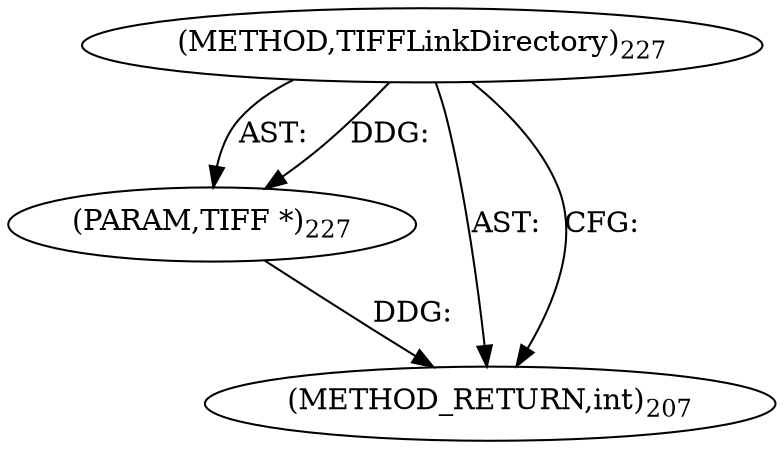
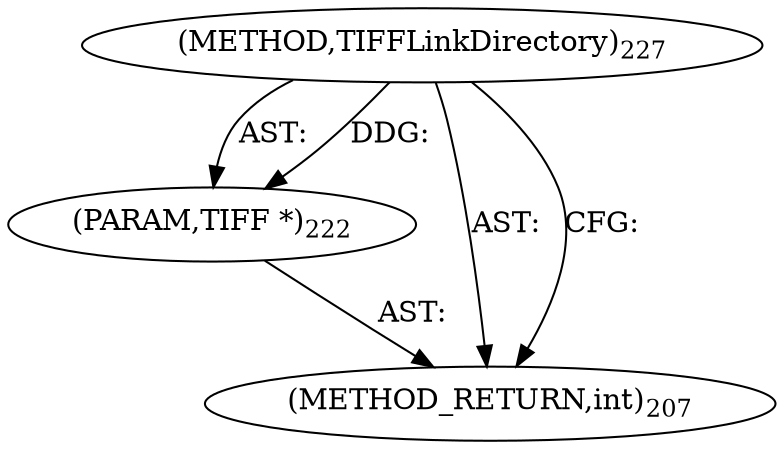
node "(PARAM,TIFF *)": text "227" -> "222"
edge "(PARAM,TIFF *)" -> "(METHOD_RETURN,int)": label "DDG: " -> "AST: "
